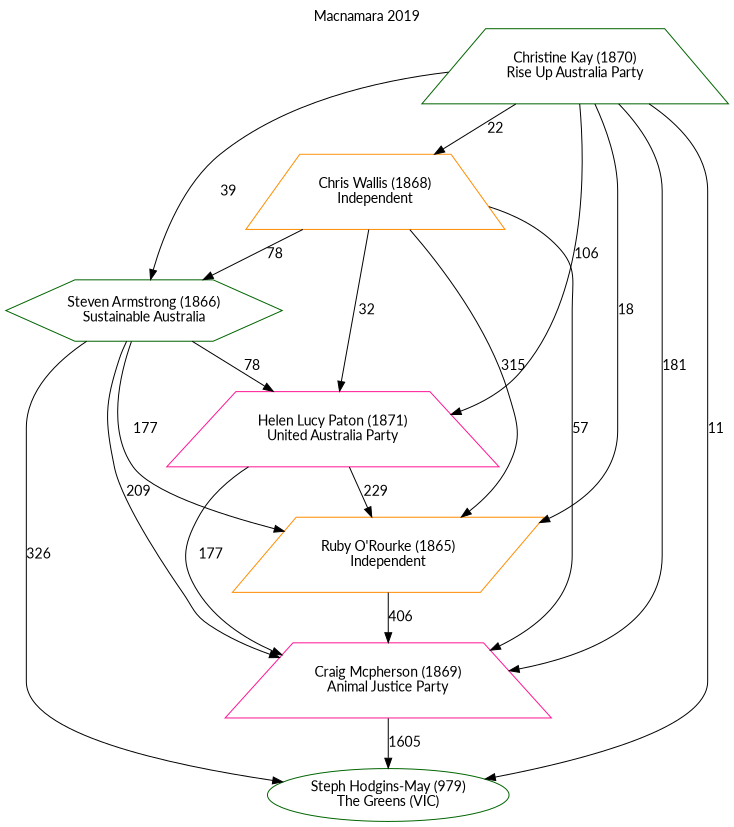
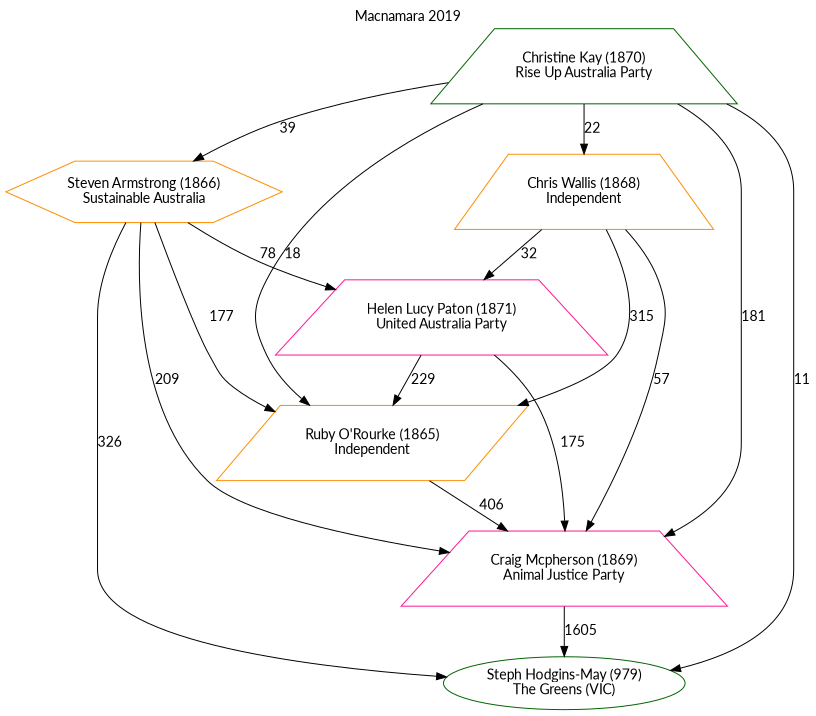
edge "Chris Wallis (1868) Independent" -> "Steven Armstrong (1866) Sustainable Australia": removed, label "78"
edge "Christine Kay (1870) Rise Up Australia Party" -> "Helen Lucy Paton (1871) United Australia Party": removed, label "106"
node "Steven Armstrong (1866) Sustainable Australia": color darkgreen -> darkorange
edge "Helen Lucy Paton (1871) United Australia Party" -> "Craig Mcpherson (1869) Animal Justice Party": label "177" -> "175"
